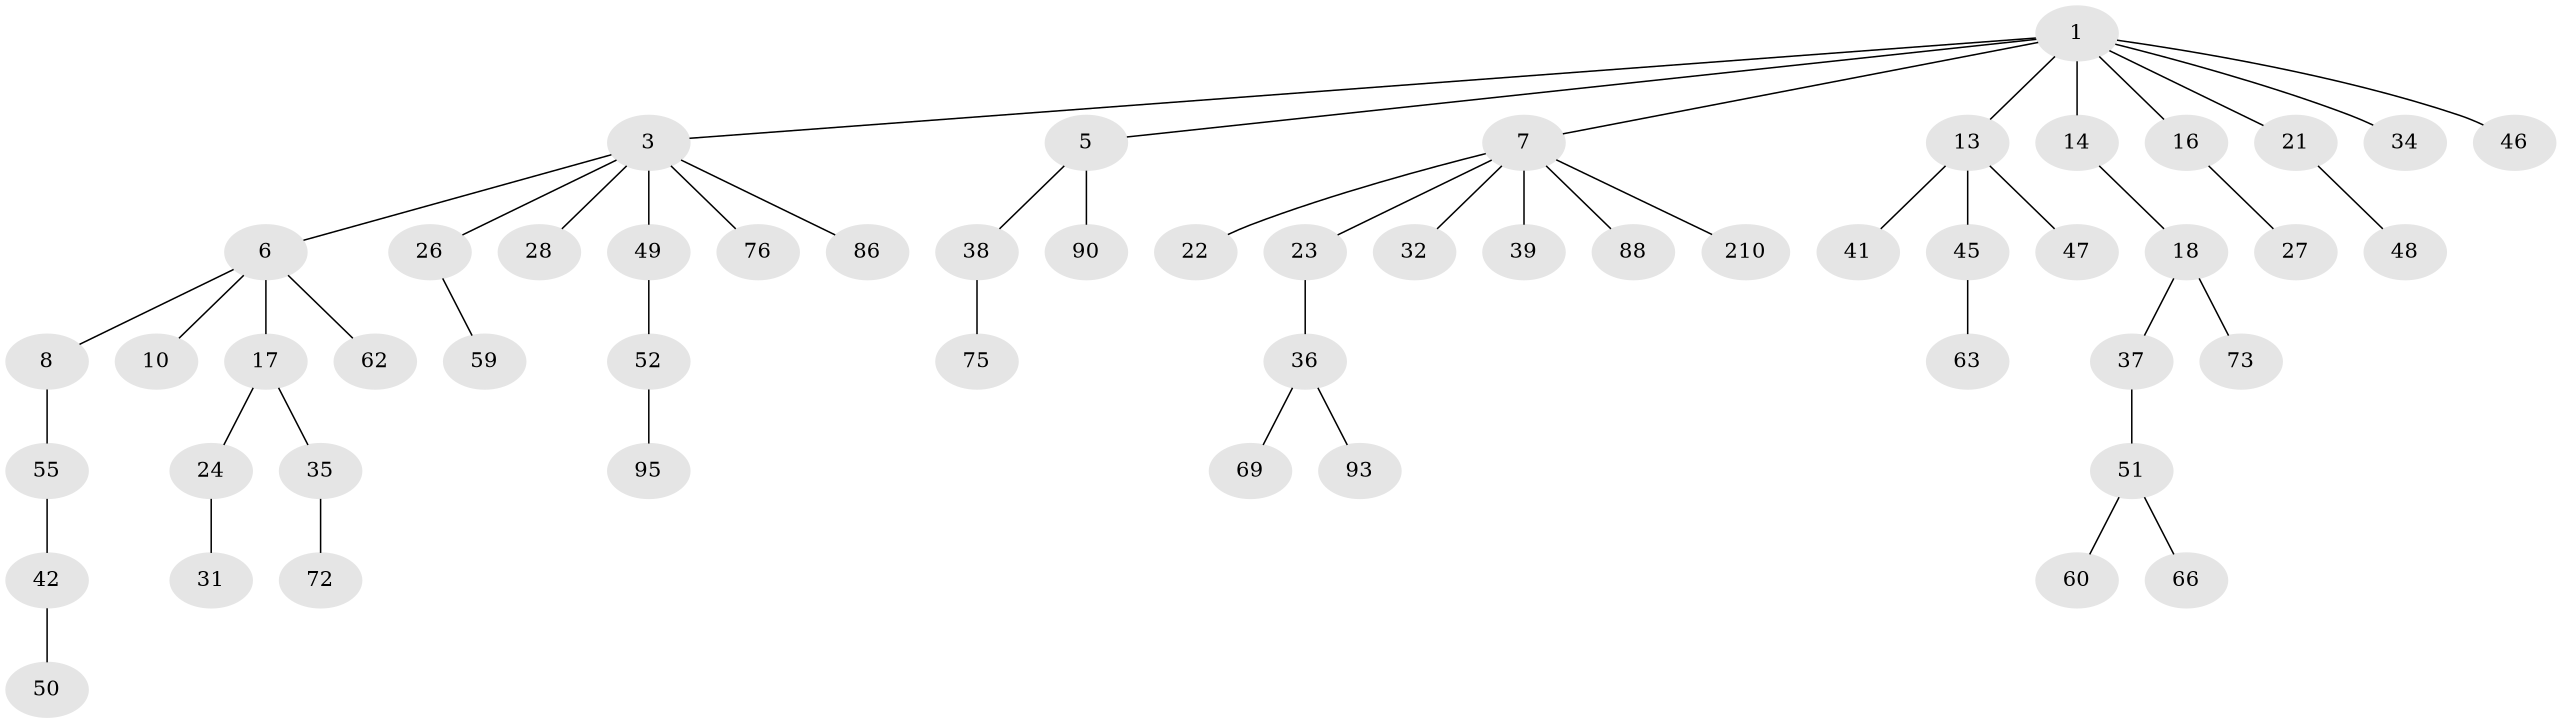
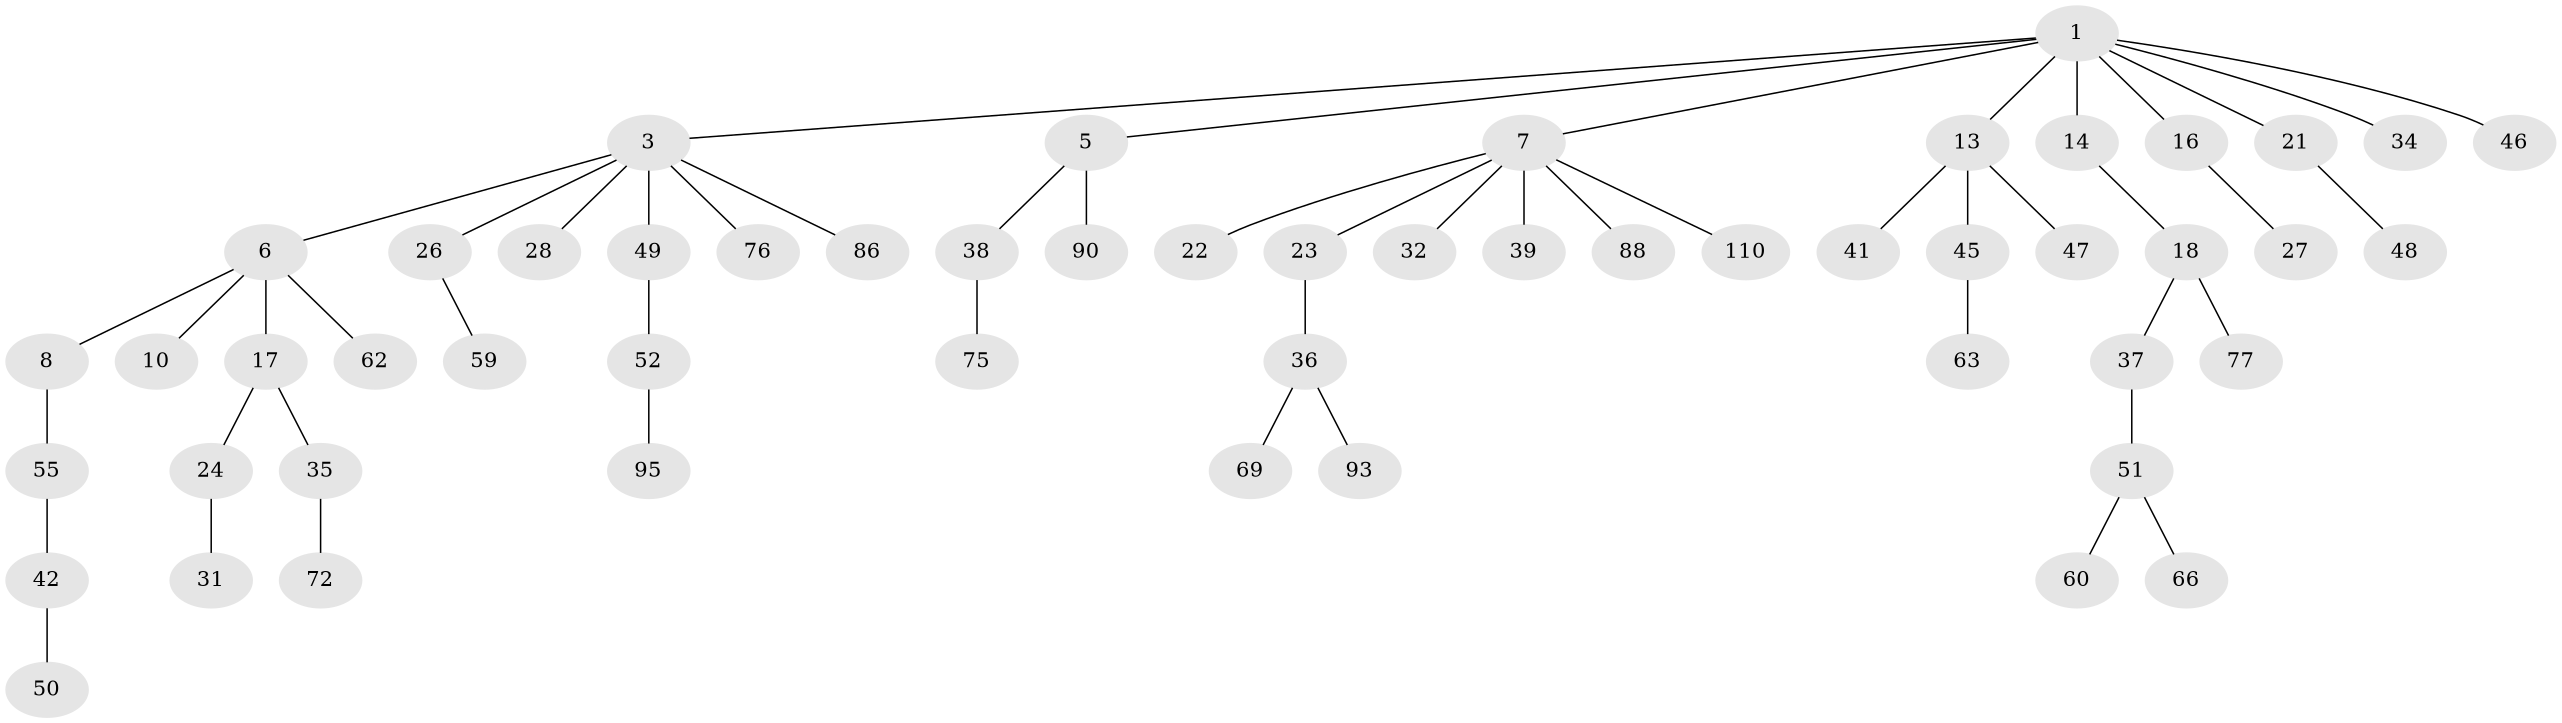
node "210": label "210" -> "110"
node "73": label "73" -> "77"
